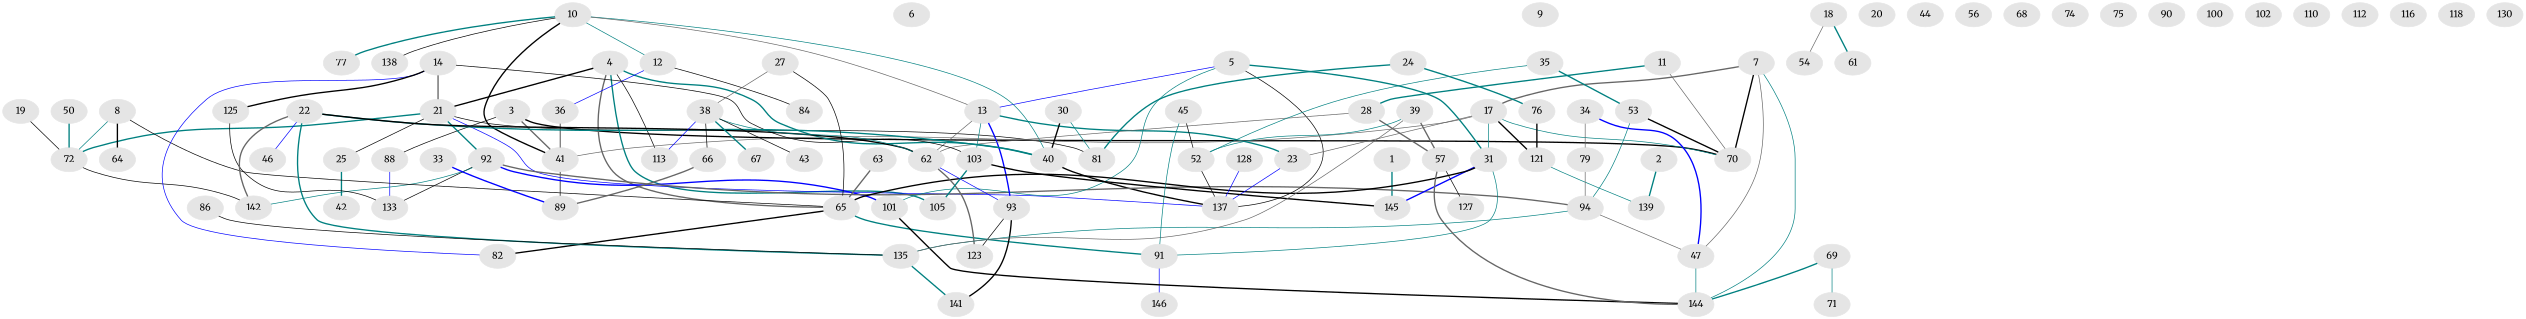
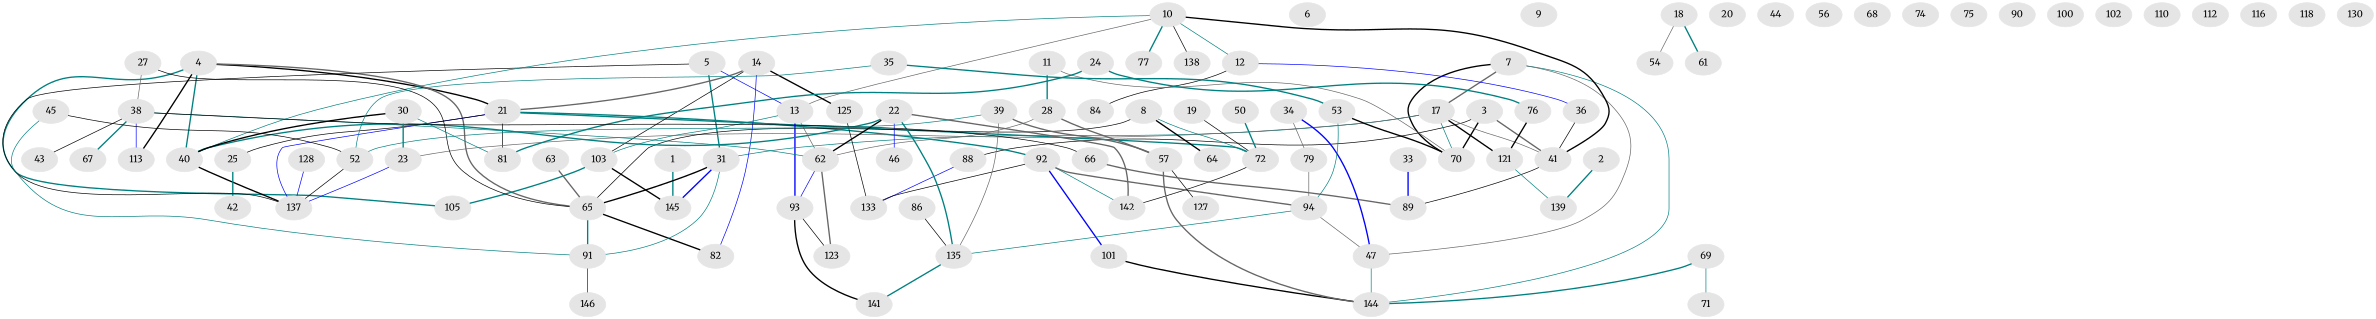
edge "4" -- "113": style solid -> bold
edge "13" -- "23": now "30" -- "23"
edge "5" -- "101": removed
